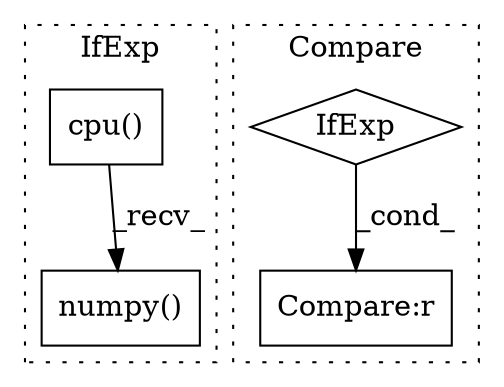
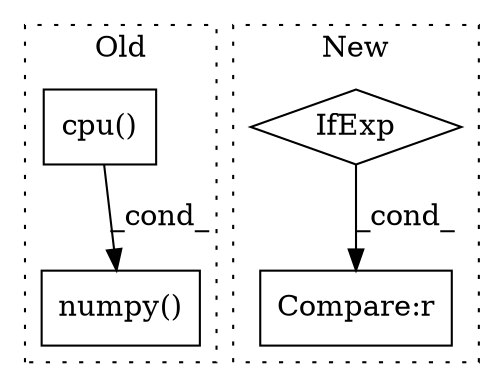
cluster "IfExp": label "IfExp" -> "Old"
cluster "Compare": label "Compare" -> "New"
edge "cpu()" -> "numpy()": label "_recv_" -> "_cond_"
